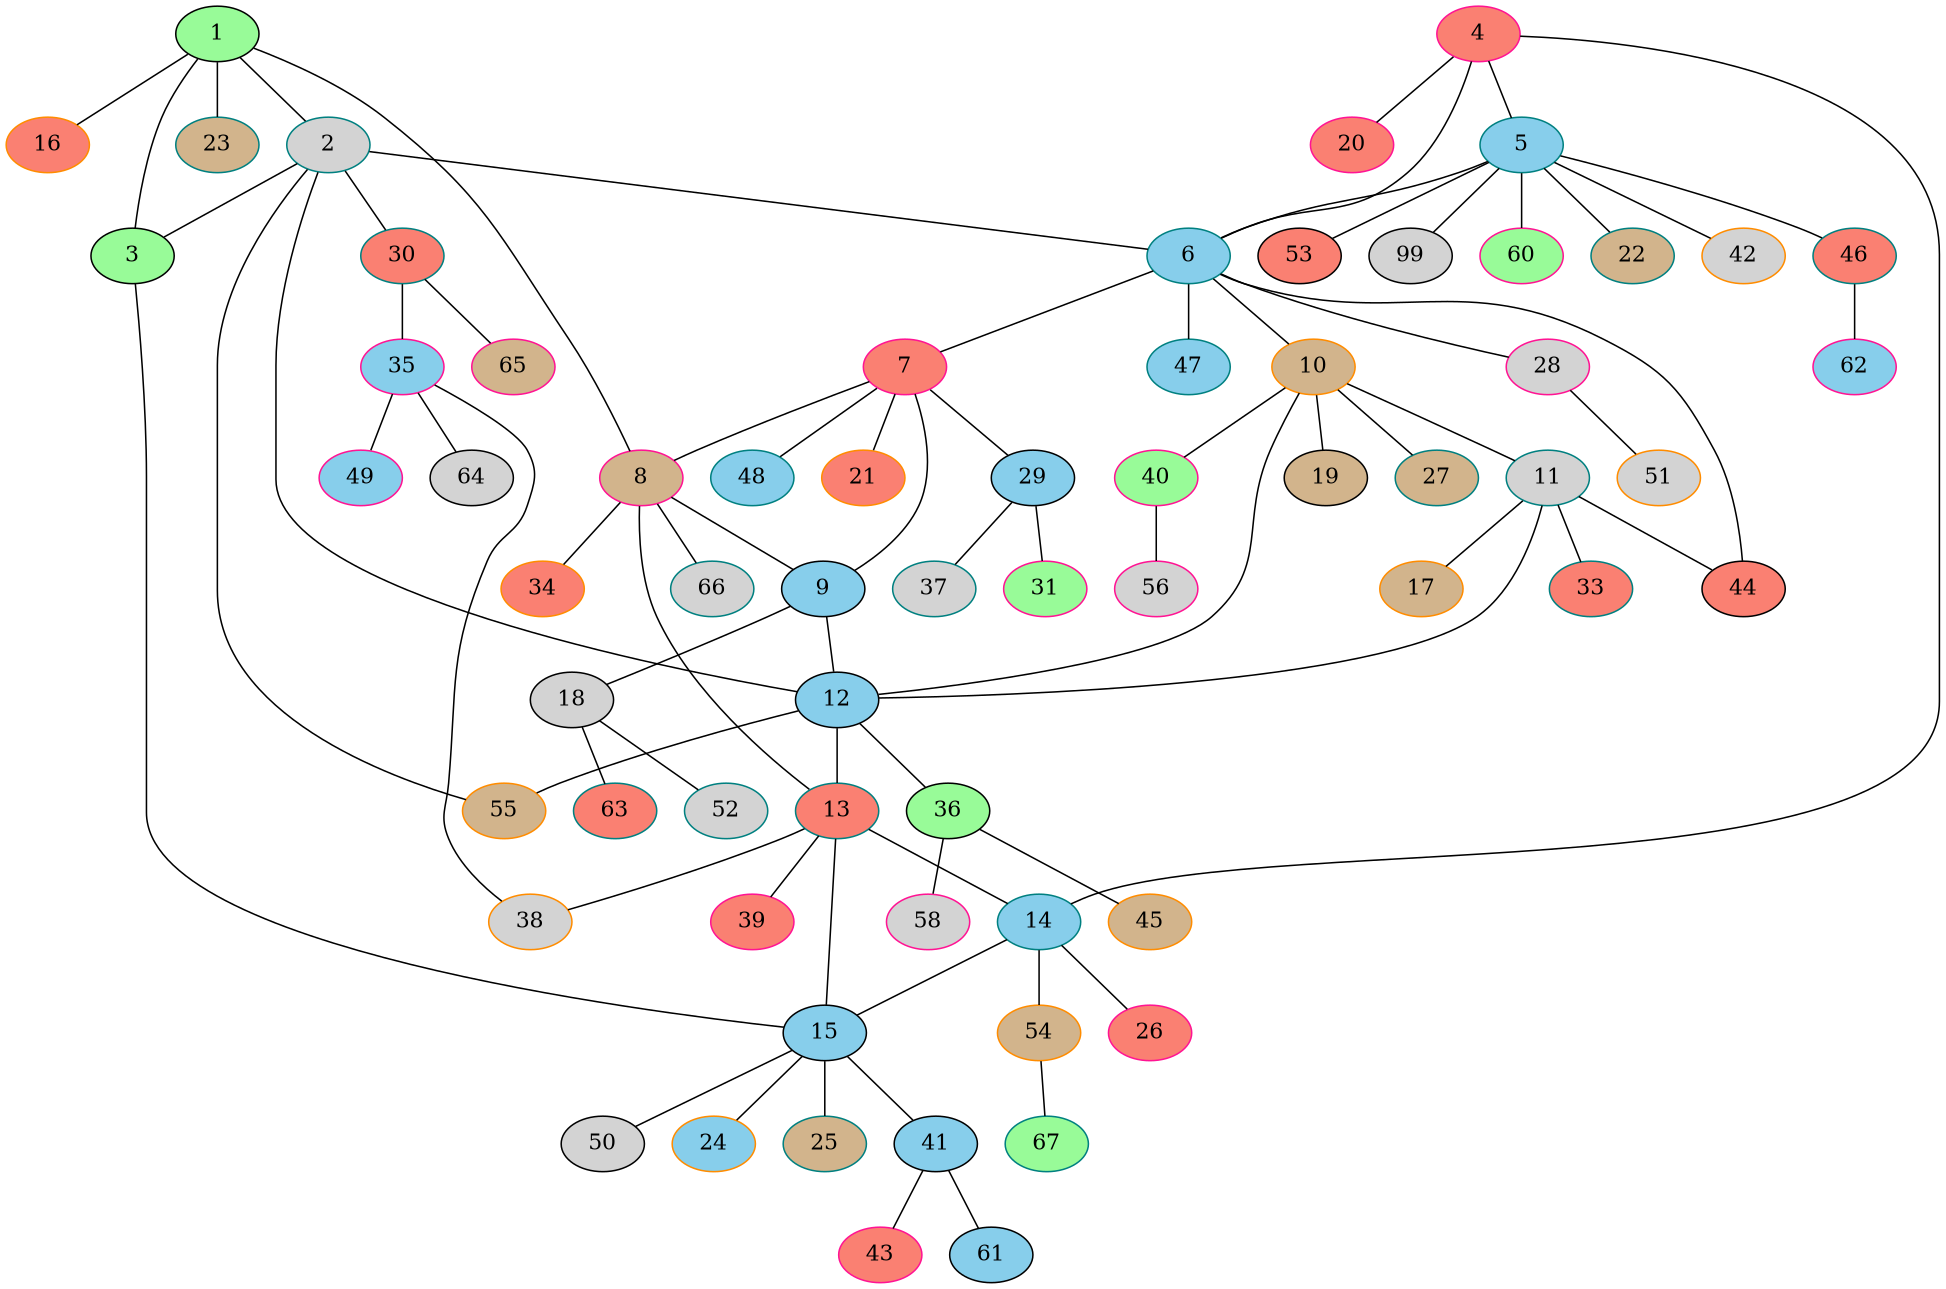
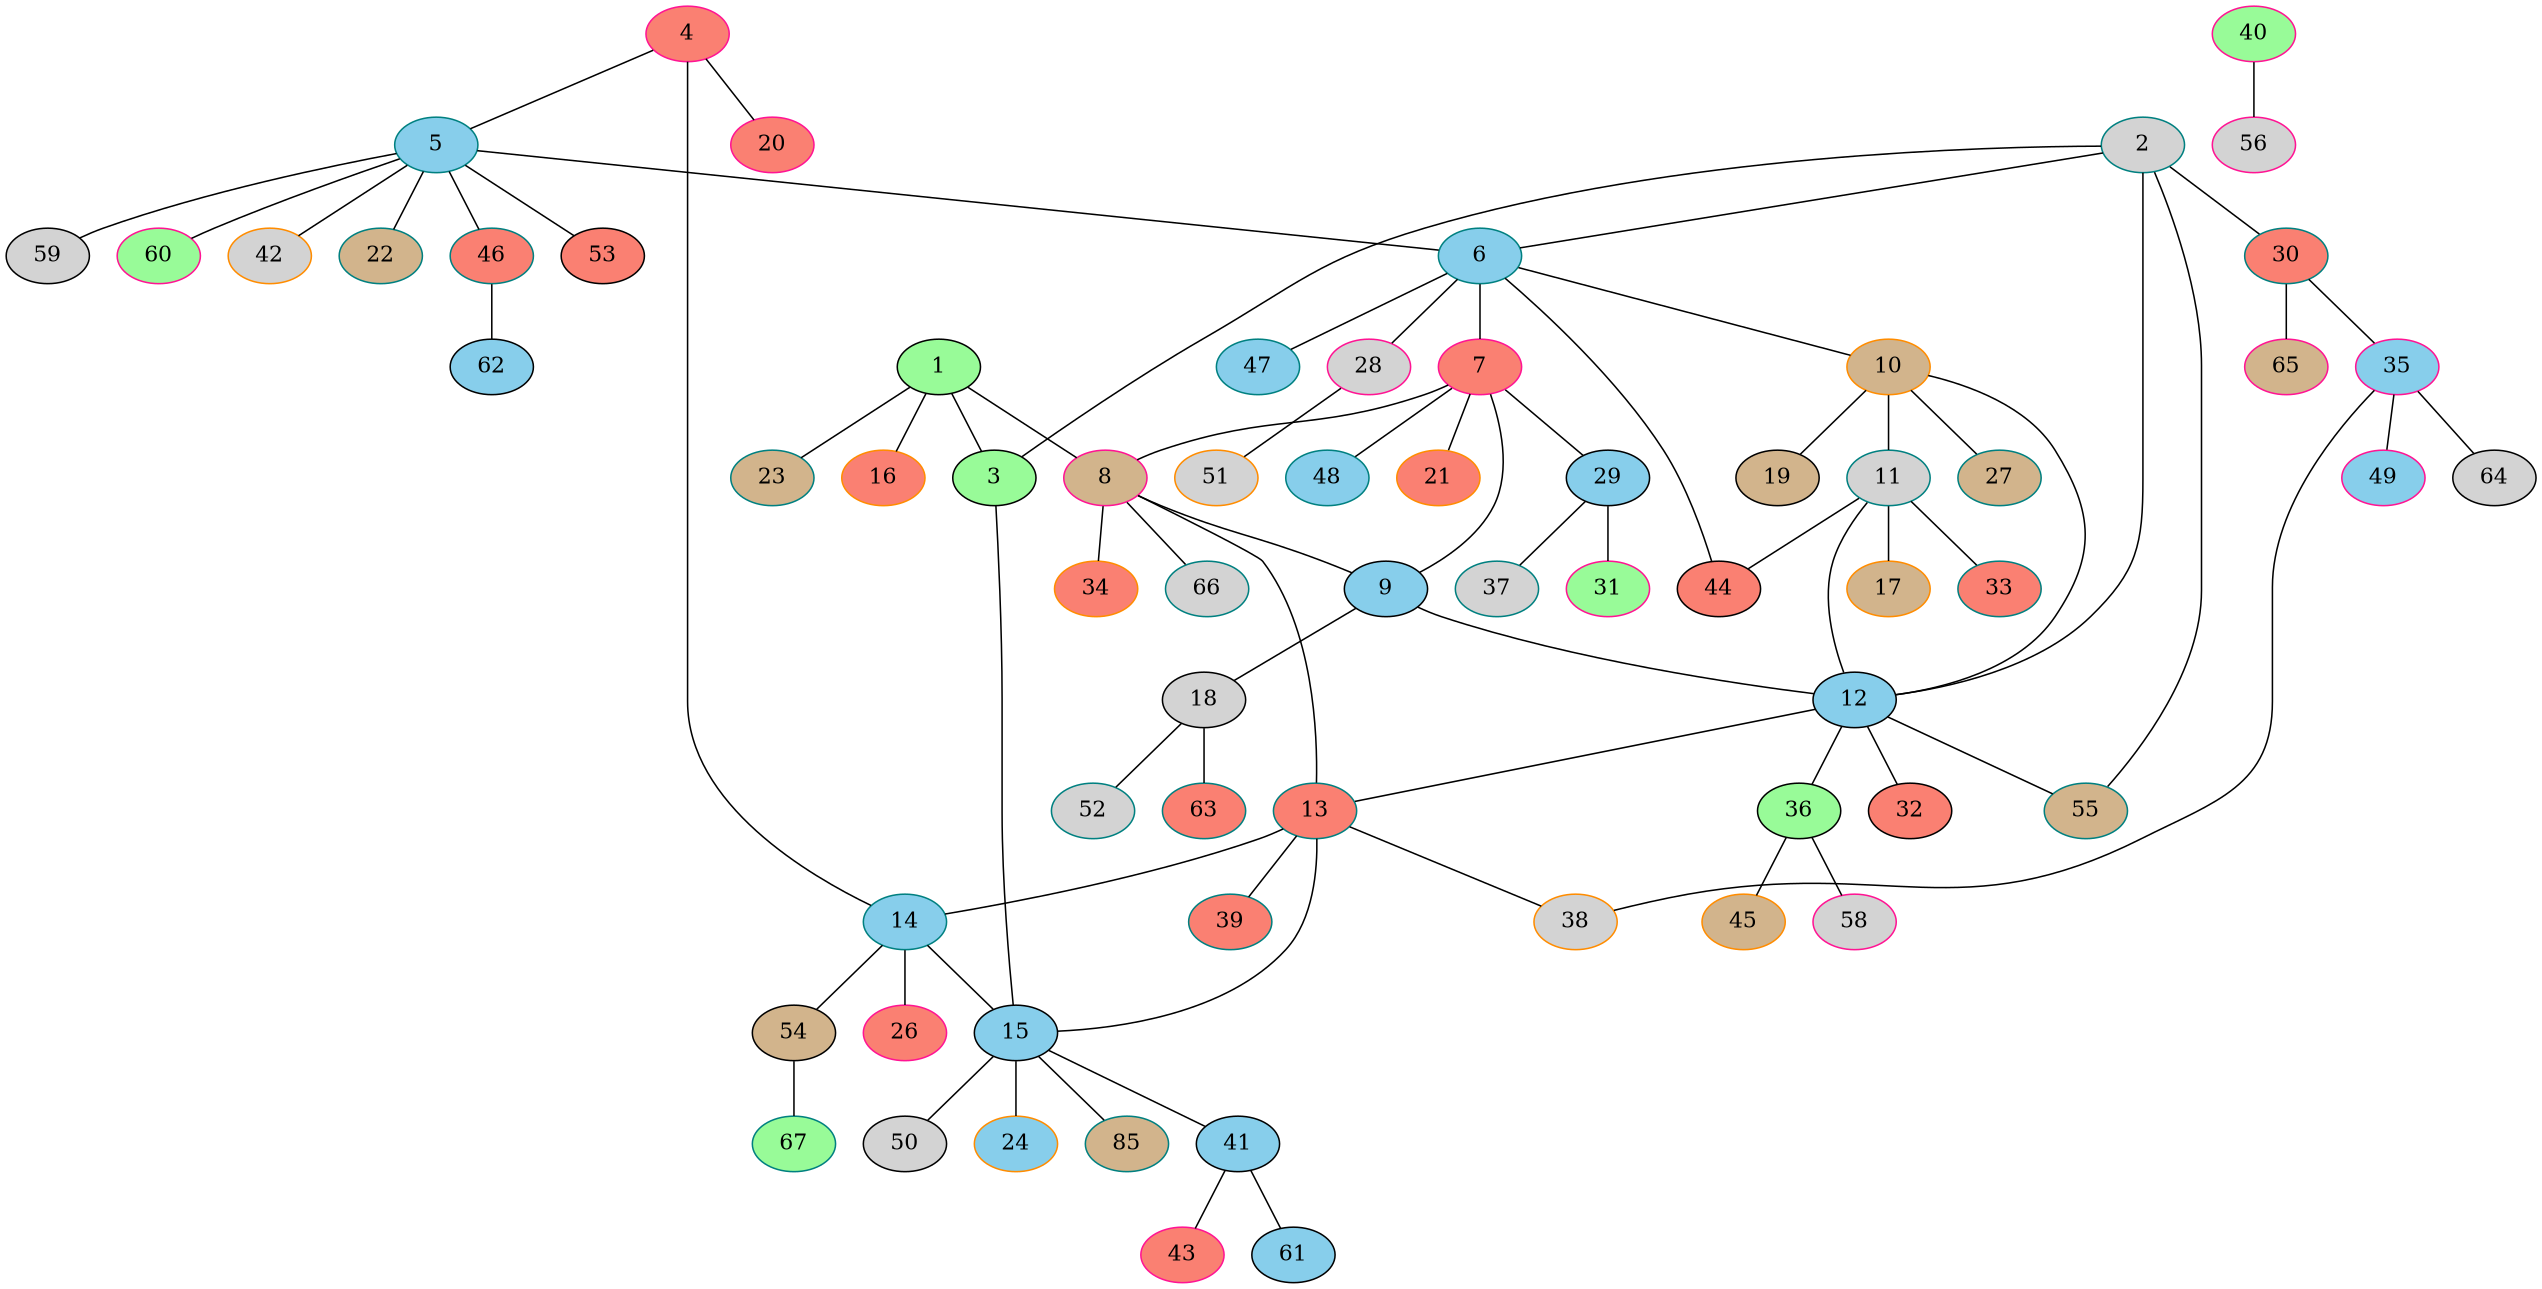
edge "1" -- "2": removed
edge "4" -- "6": removed
node "99": label "99" -> "59"
node "62": color deeppink -> black
edge "10" -- "40": removed
node "55": color darkorange -> teal
node "32": added
node "39": color deeppink -> teal
node "54": color darkorange -> black
node "25": label "25" -> "85"
